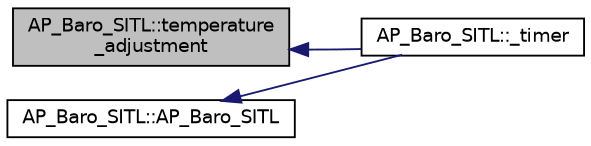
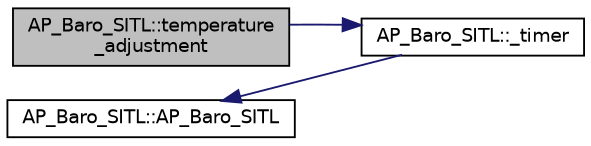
edge "AP_Baro_SITL::_timer" -> "AP_Baro_SITL::temperature _adjustment": reversed
